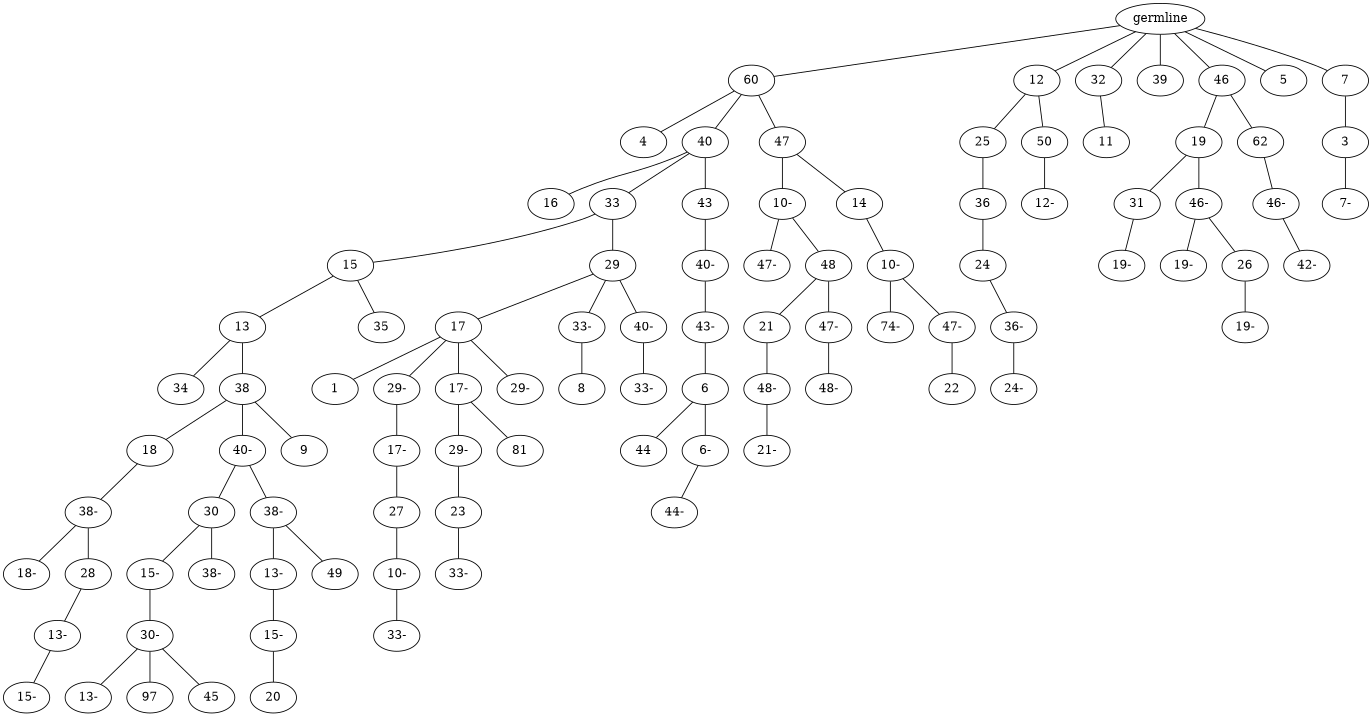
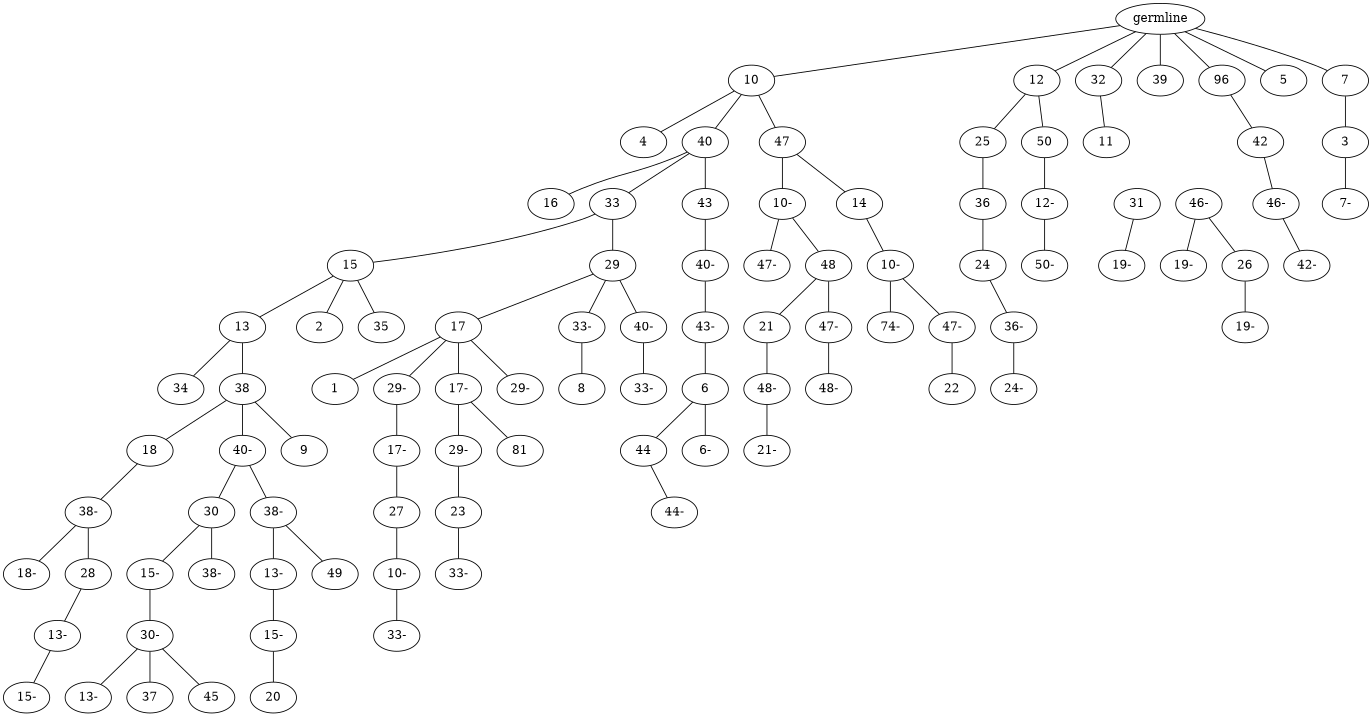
node "60": label "60" -> "10"
node "46": label "46" -> "96"
node "19": removed
node "62": label "62" -> "42"
node "50-": added
node "2": added
edge "6-" -- "44-": now "44" -- "44-"
node "97": label "97" -> "37"
